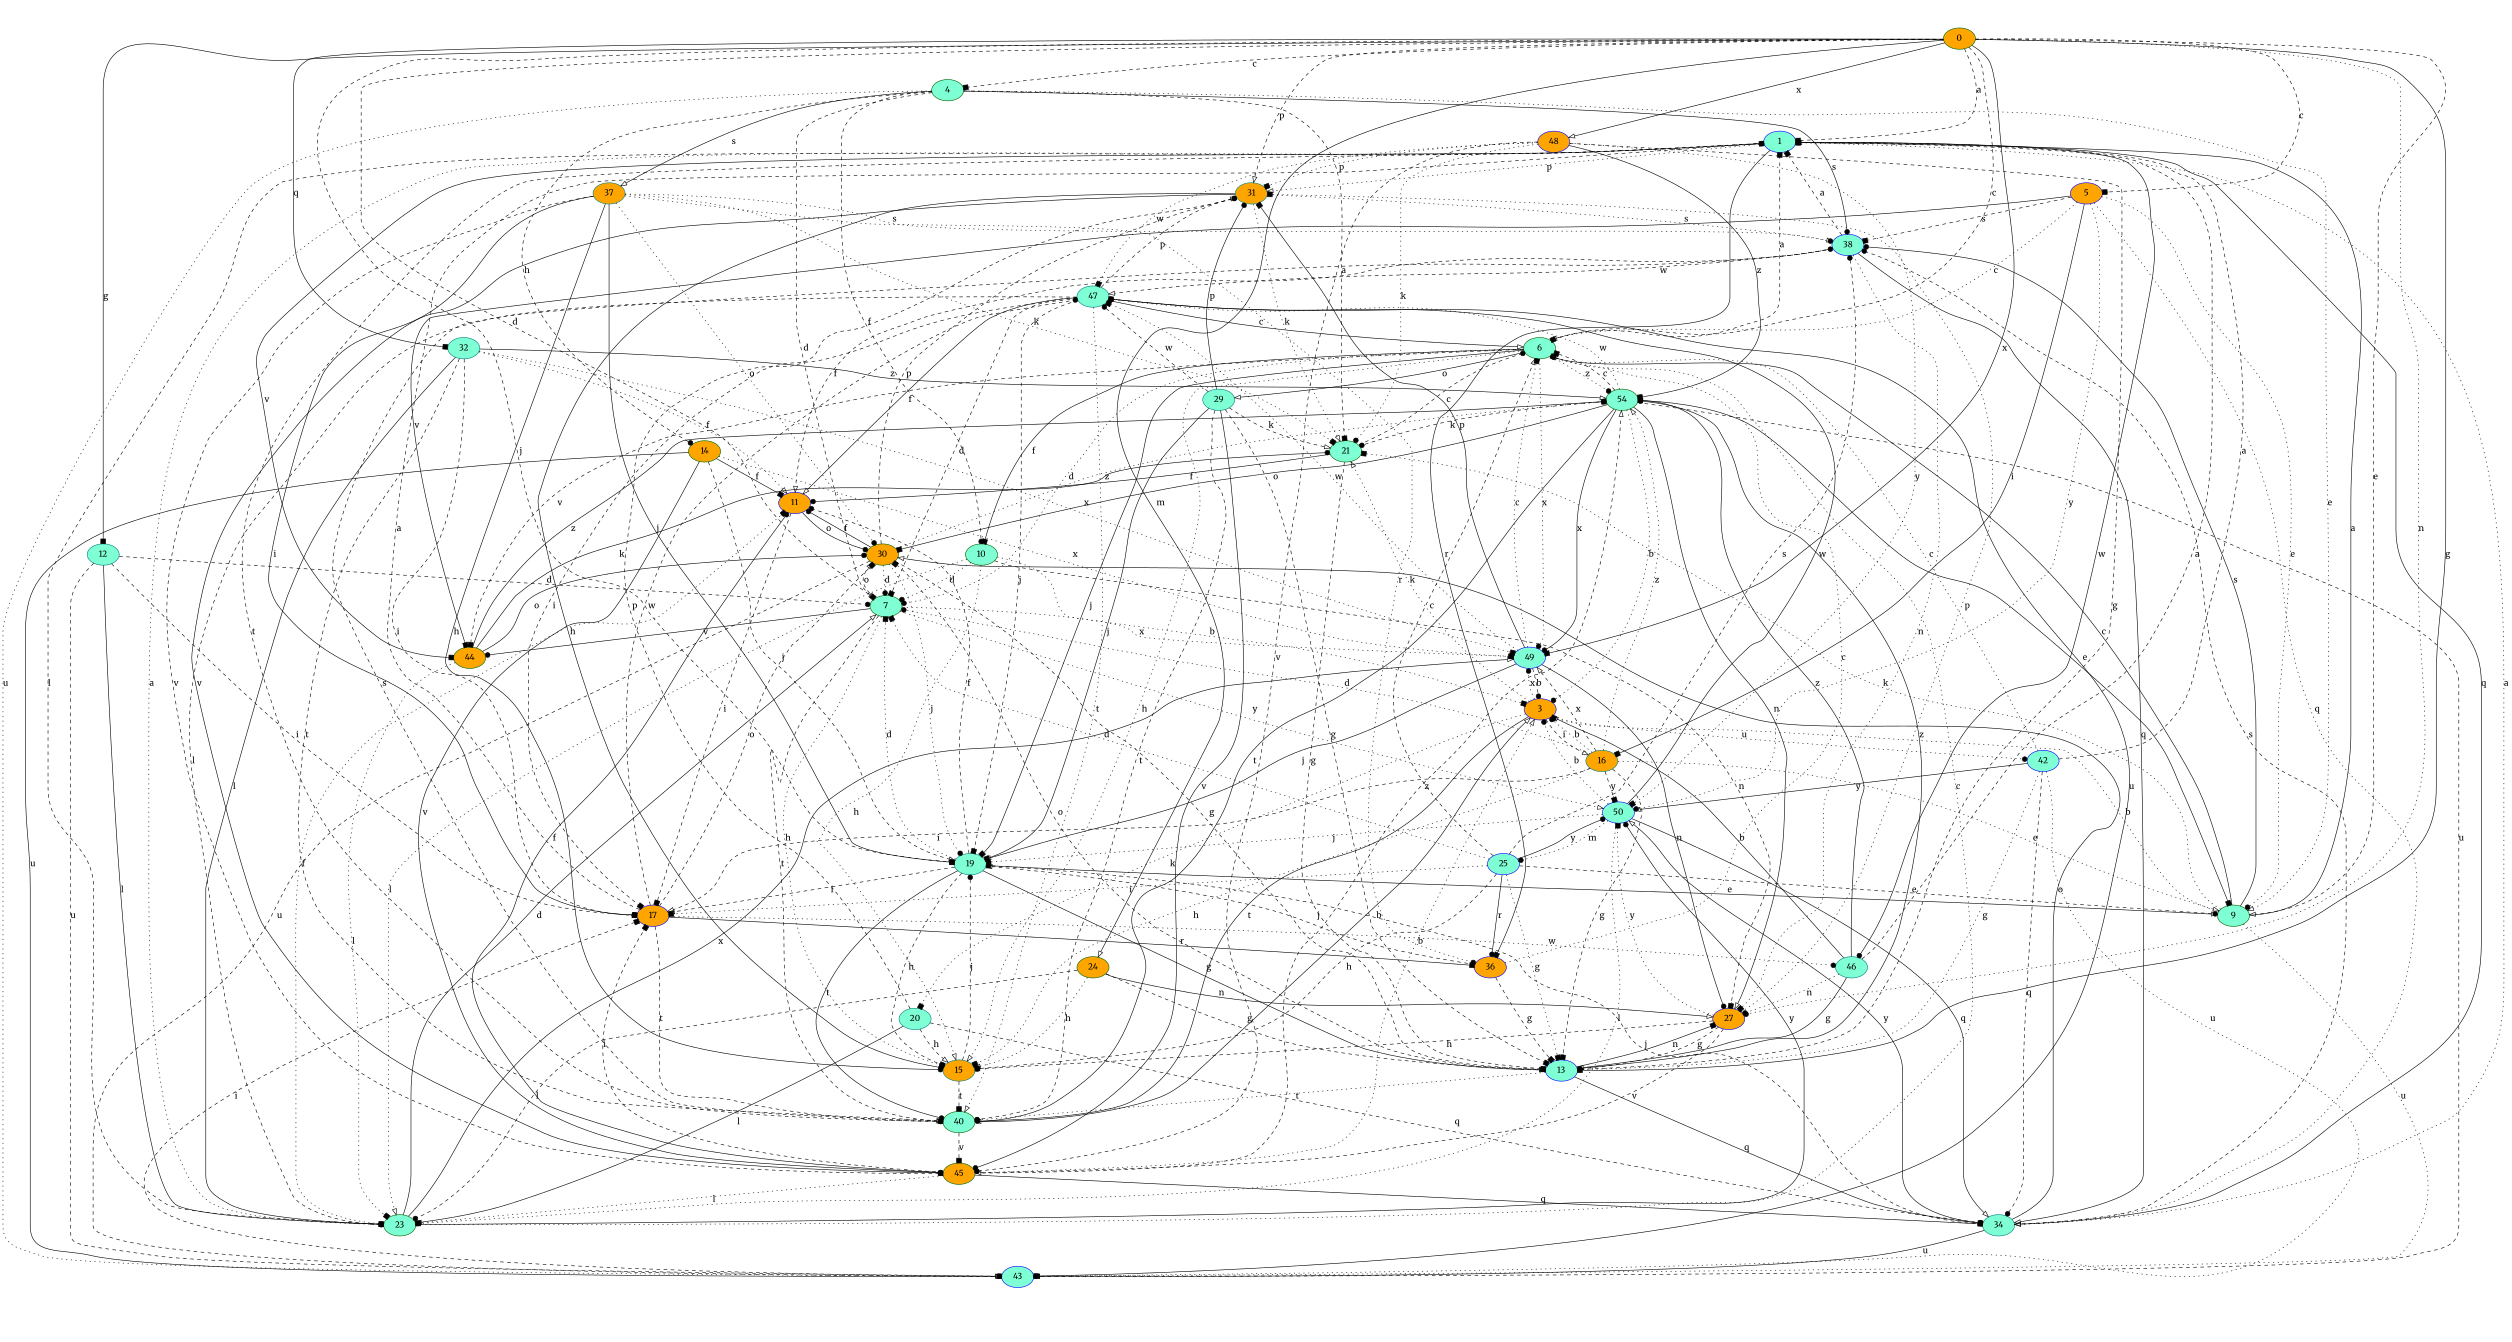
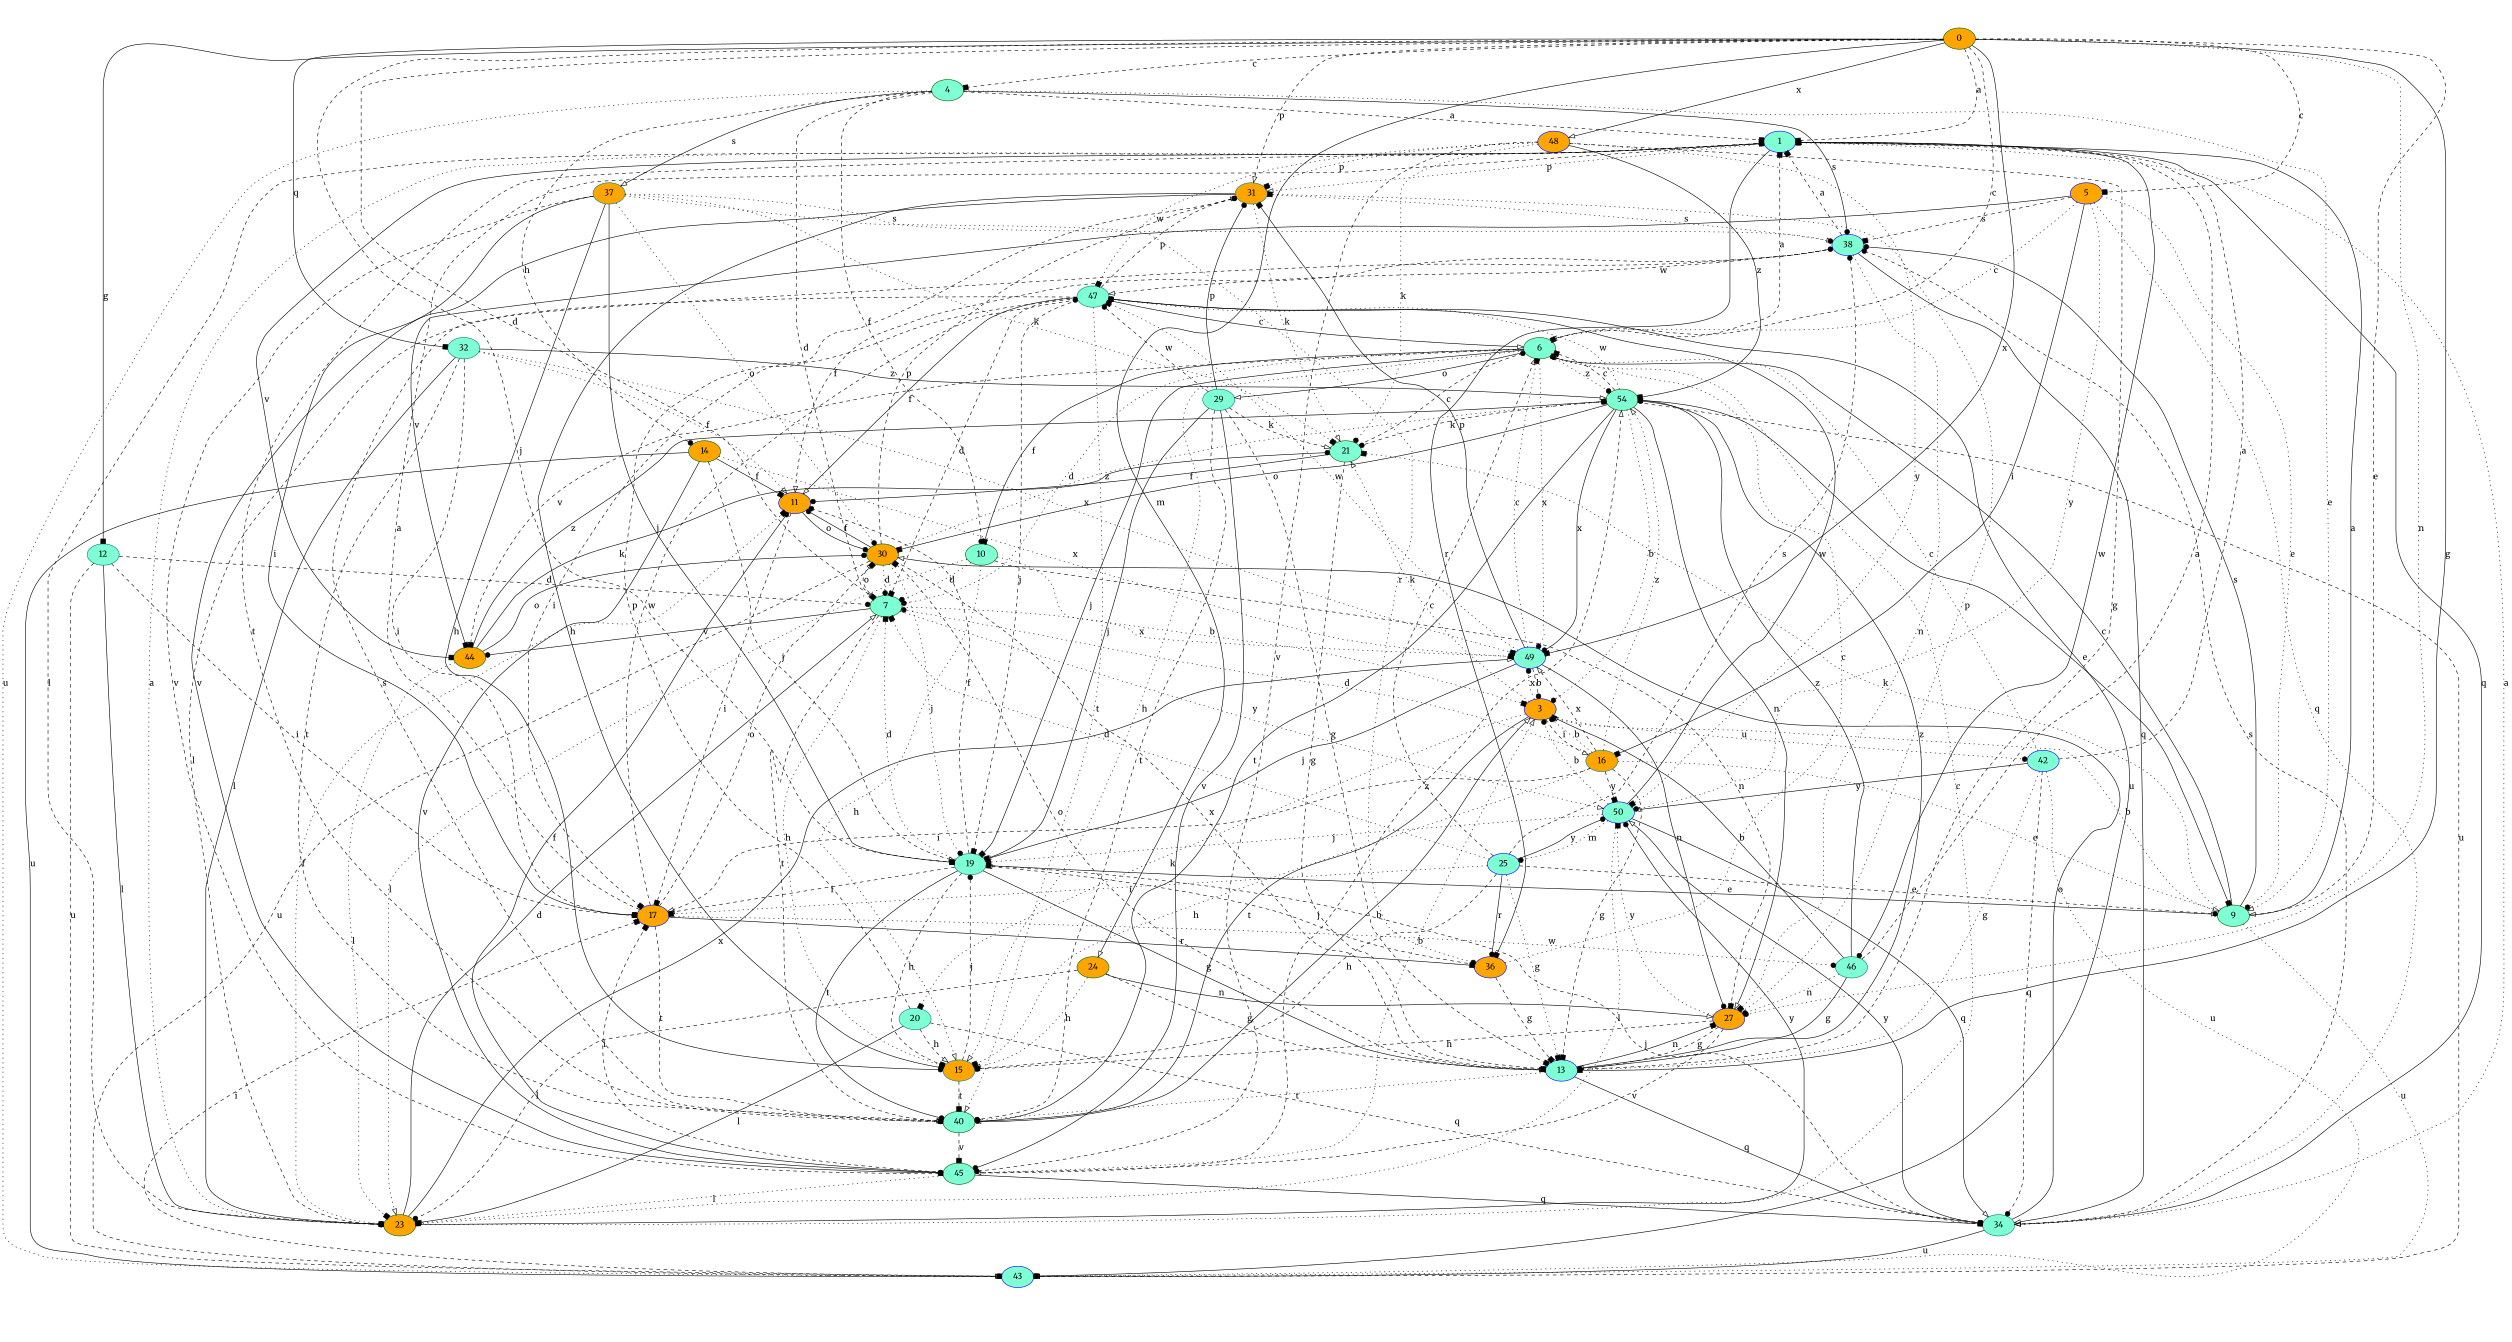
edge "4" -> "21": now "4" -> "1"
edge "30" -> "13": label "g" -> "x"
node "45": fillcolor orange -> aquamarine
node "23": fillcolor aquamarine -> orange
